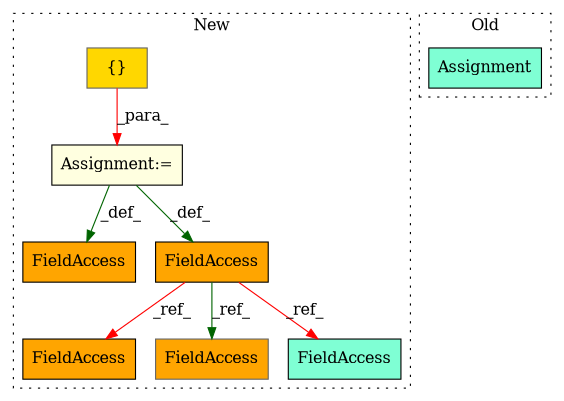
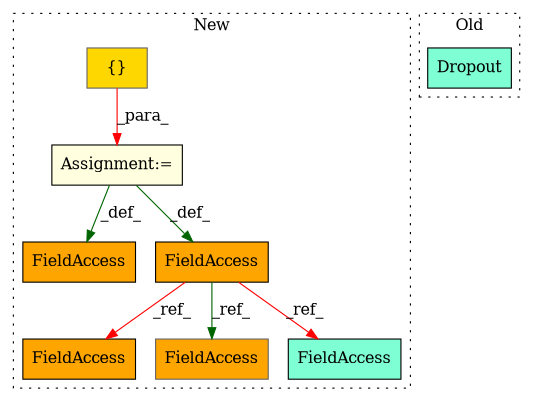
node "Assignment": label "Assignment" -> "Dropout"
